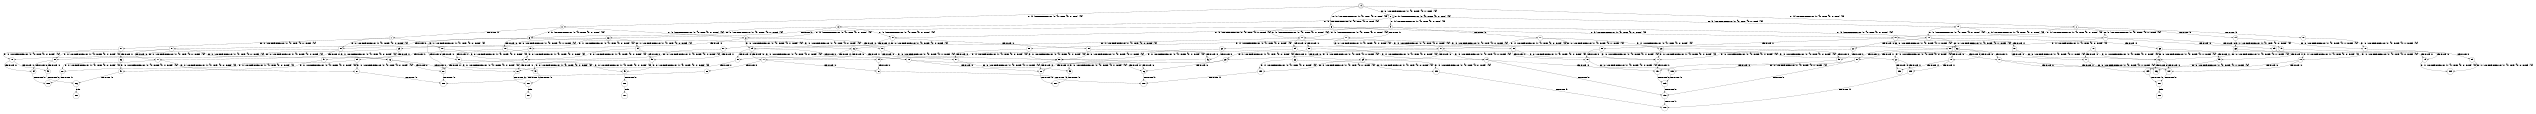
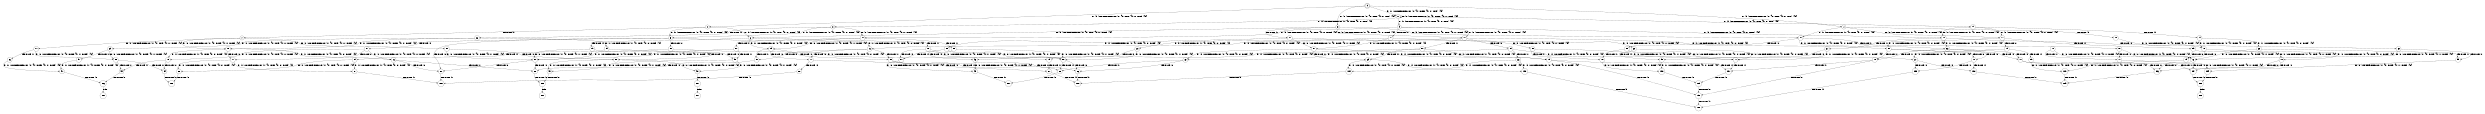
node "119": added
